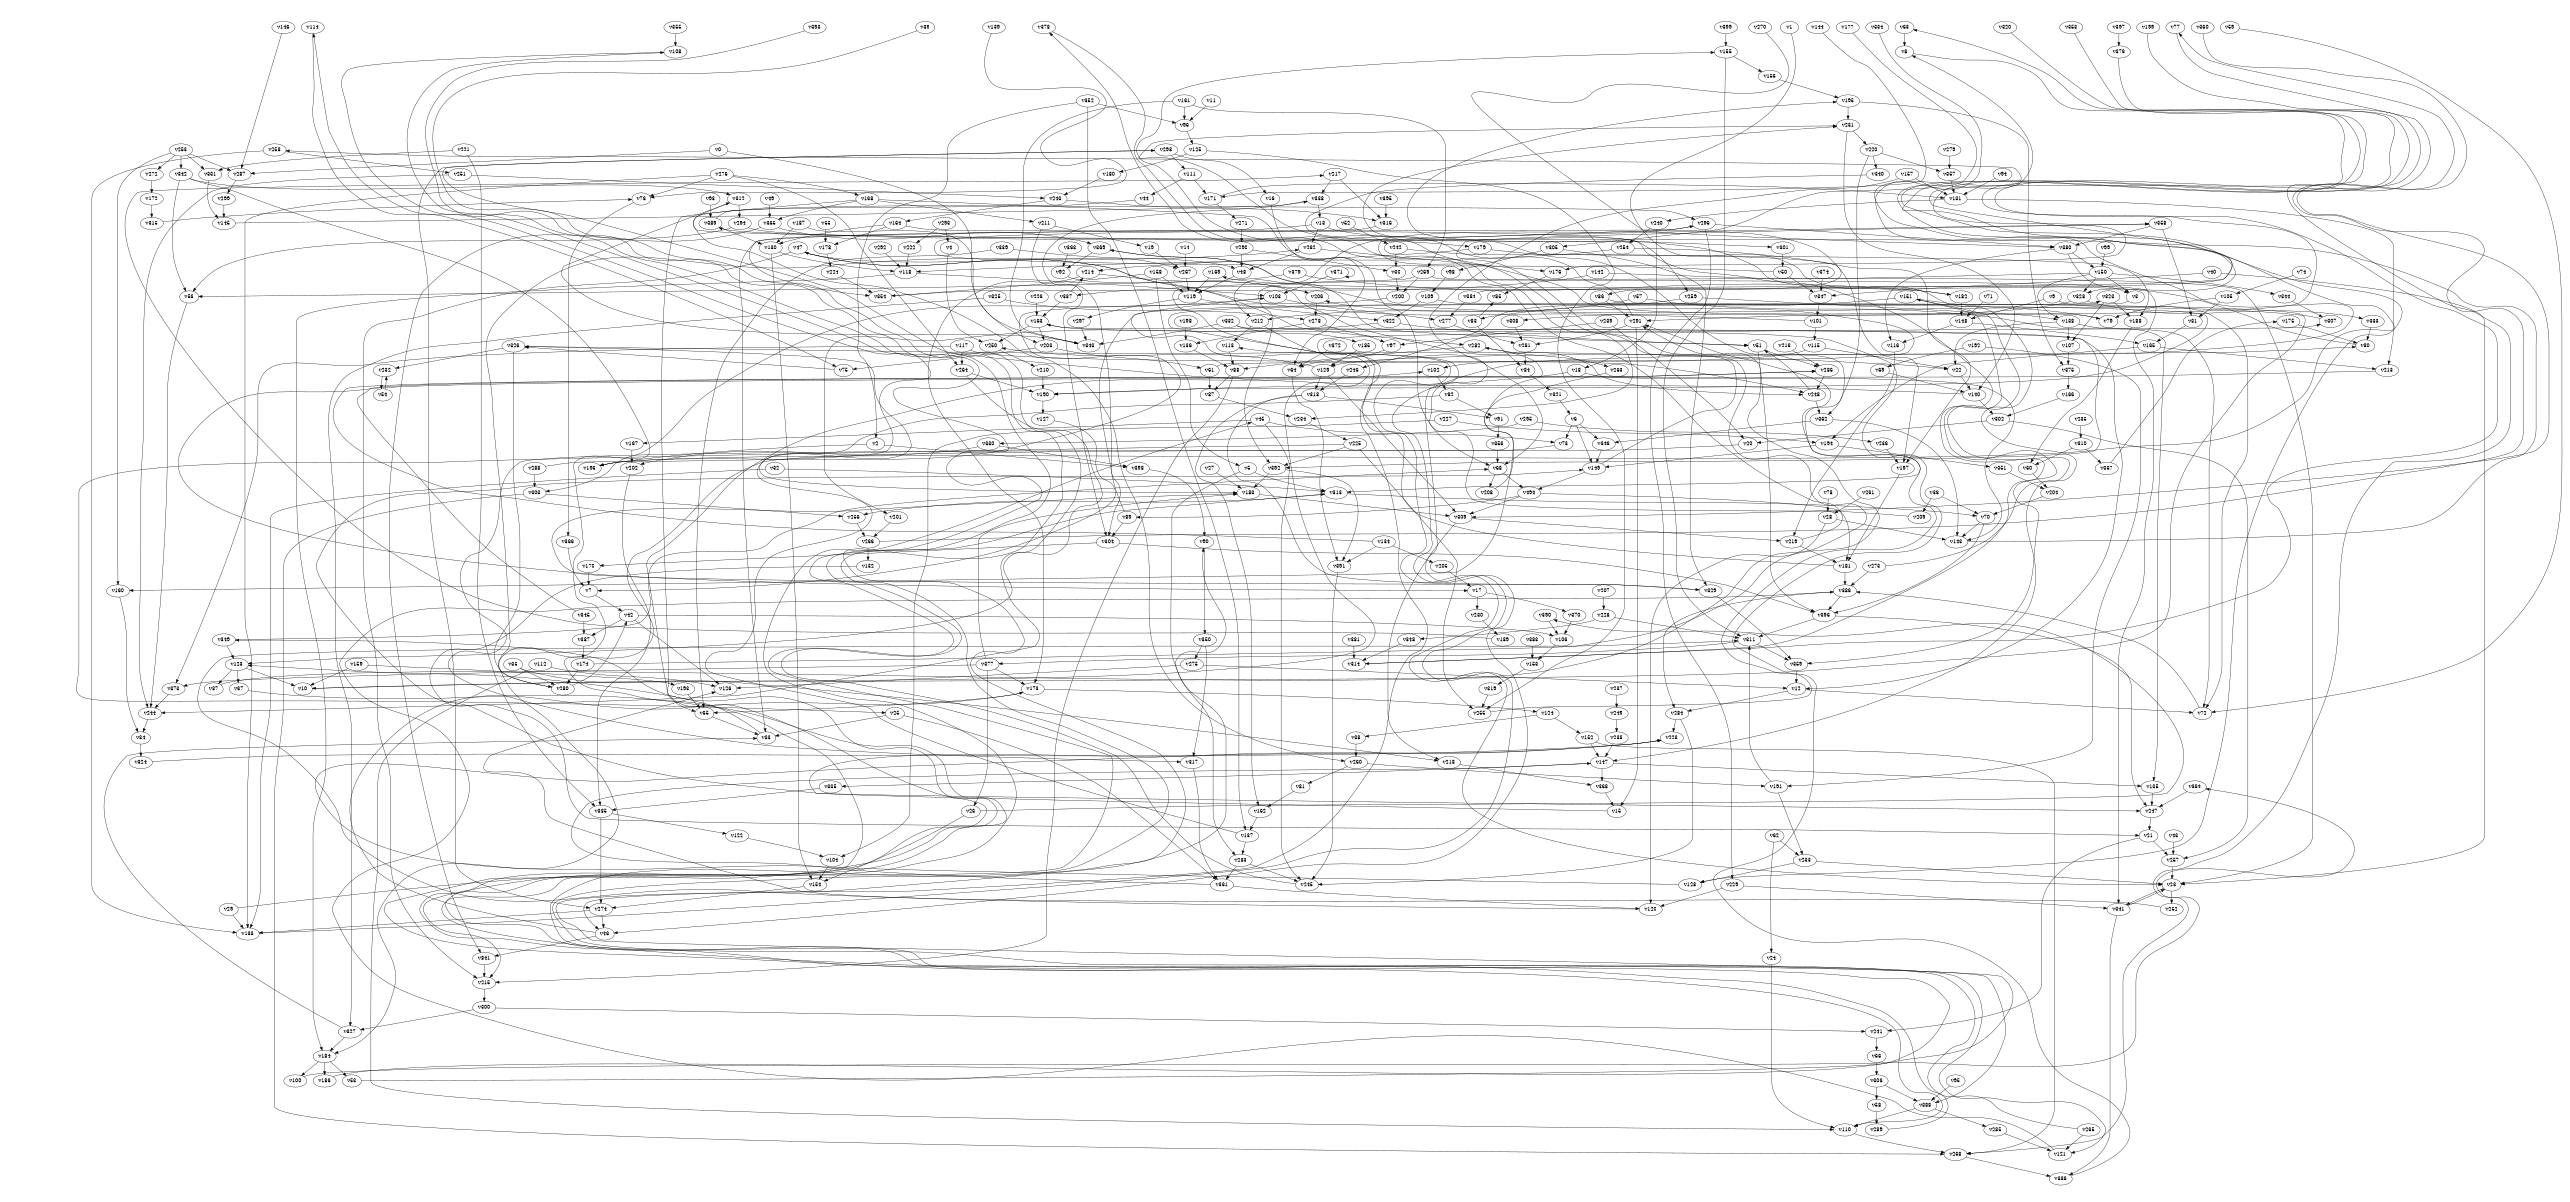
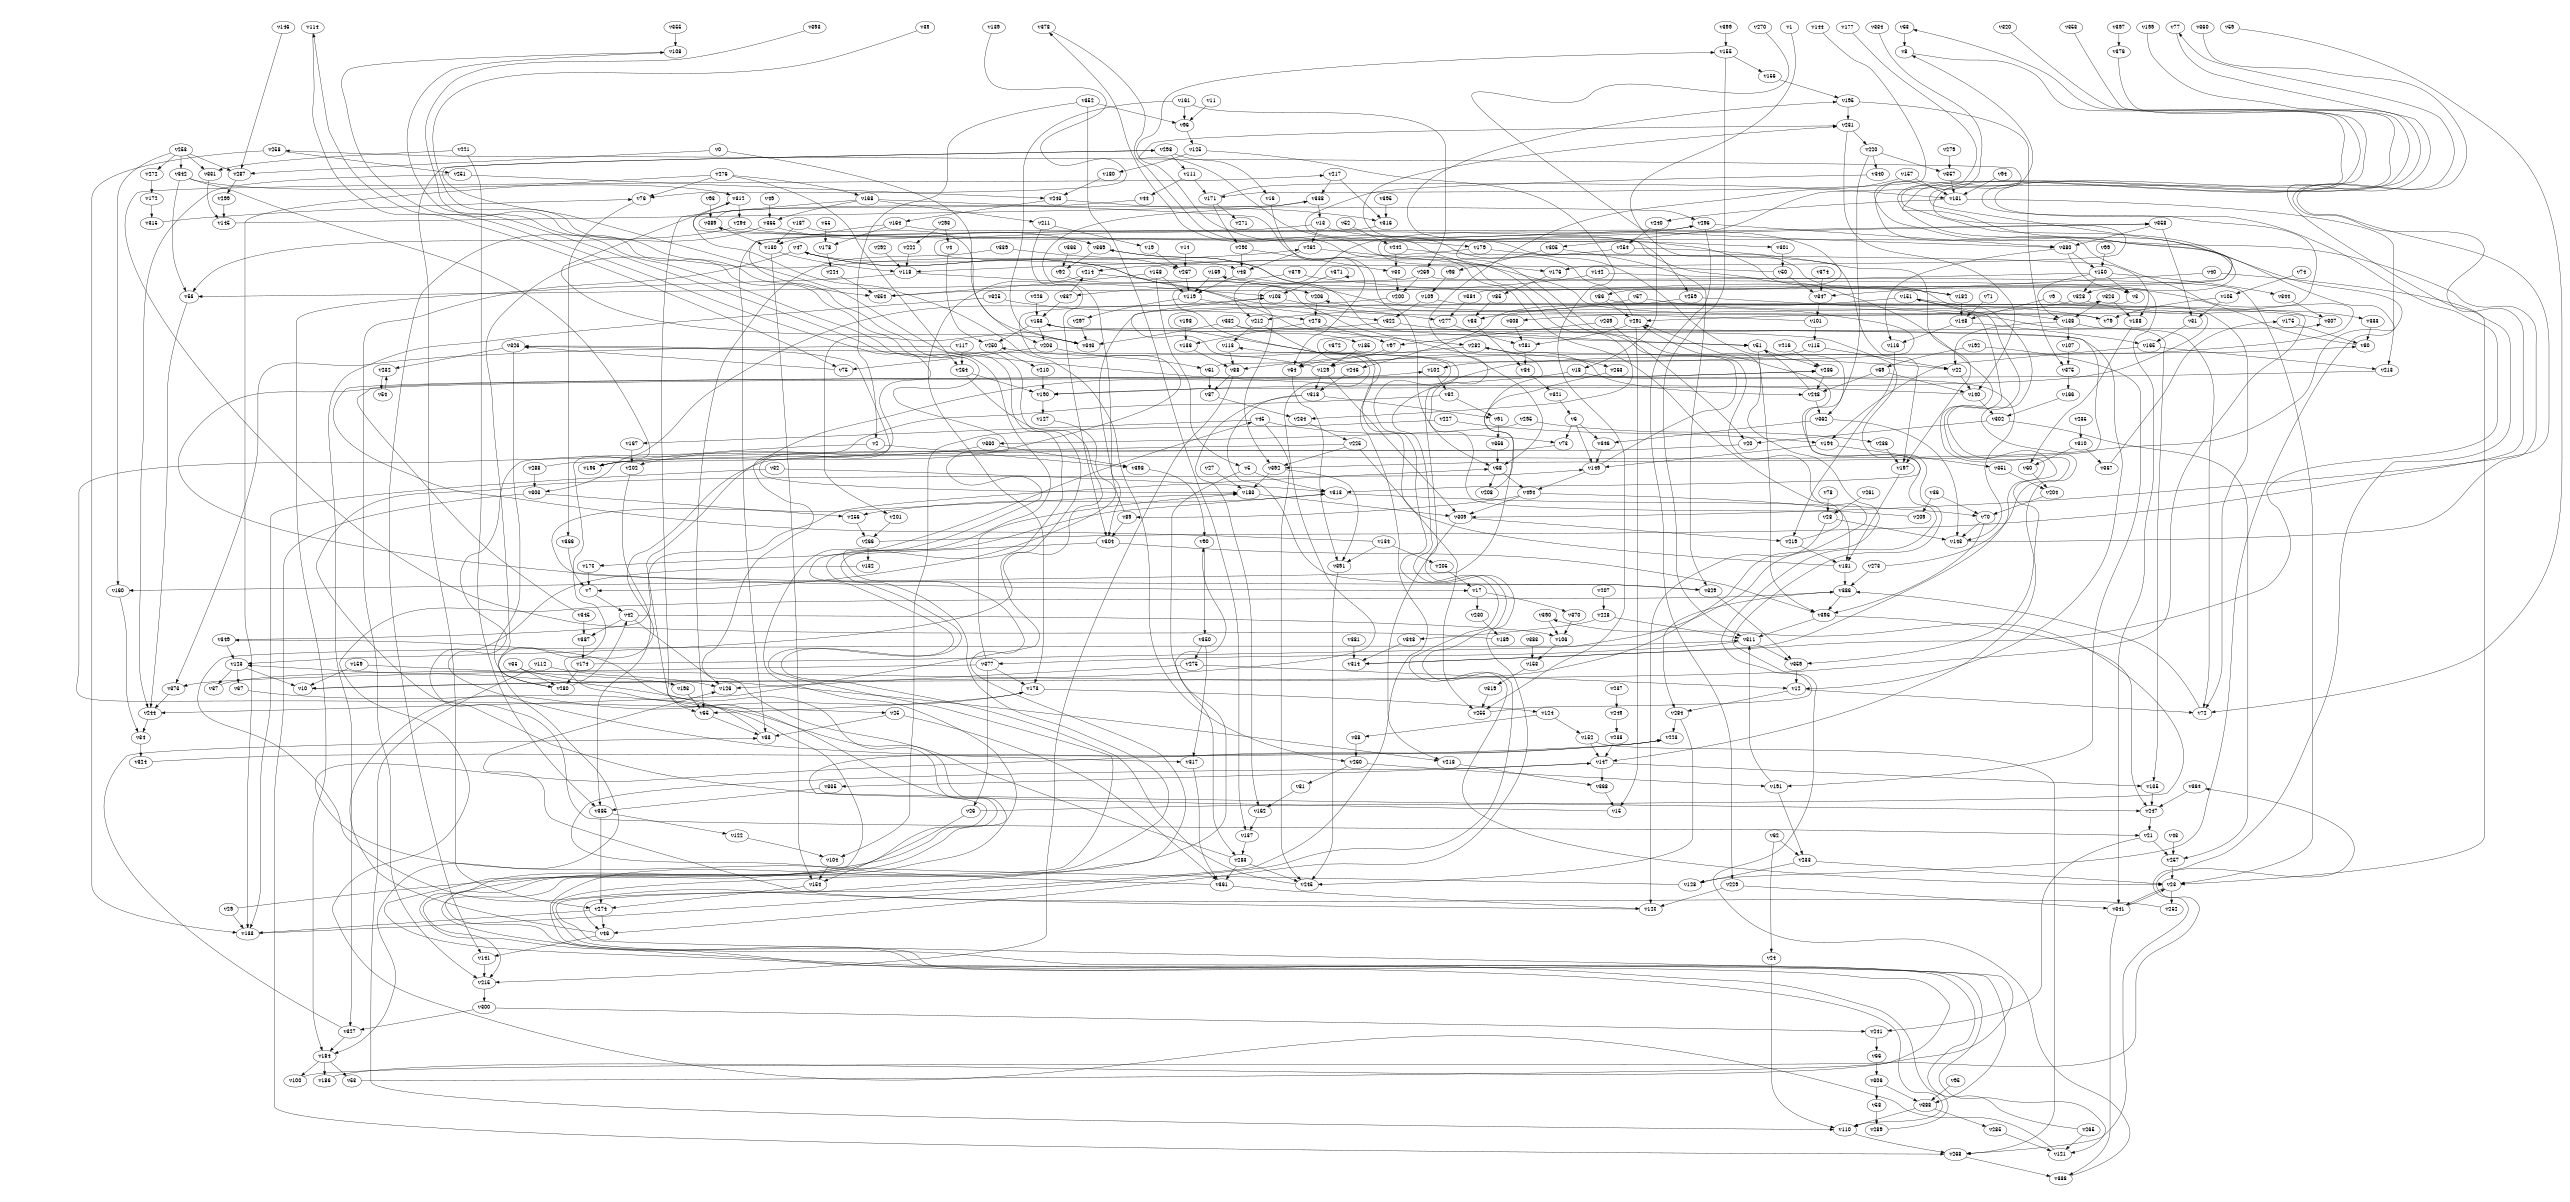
edge "v271" -> "v290": now "v171" -> "v290"
edge "v83" -> "v85": reversed
edge "v323" -> "v107": now "v323" -> "v138"
edge "v117" -> "v248": now "v69" -> "v248"
edge "v137" -> "v326": now "v283" -> "v326"
node "v841": label "v841" -> "v141"
